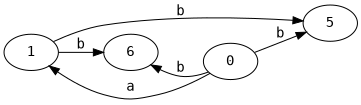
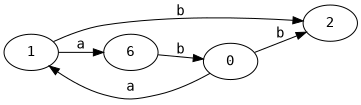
node "5": label "5" -> "2"
edge "1" -> "6": label "b" -> "a"
edge "0" -> "6": reversed
